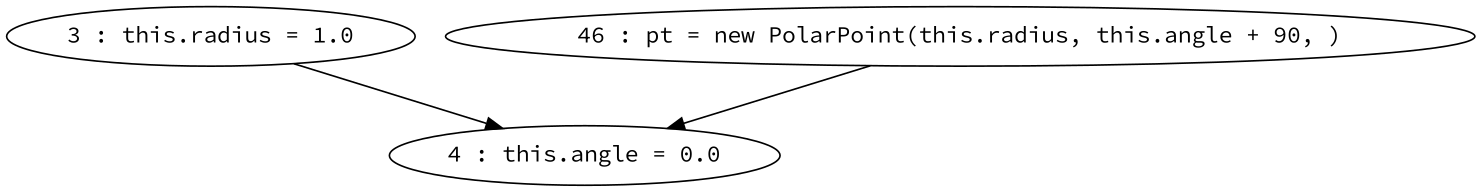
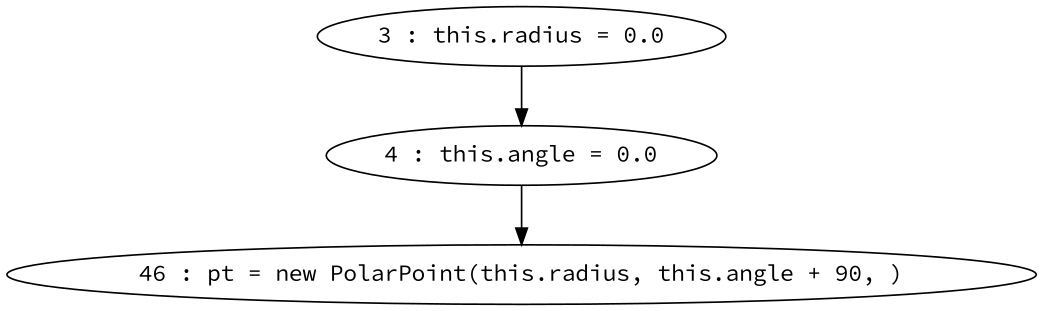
node "3 : this.radius = 1.0": label "3 : this.radius = 1.0" -> "3 : this.radius = 0.0"
edge "46 : pt = new PolarPoint(this.radius, this.angle + 90, )" -> "4 : this.angle = 0.0": reversed
